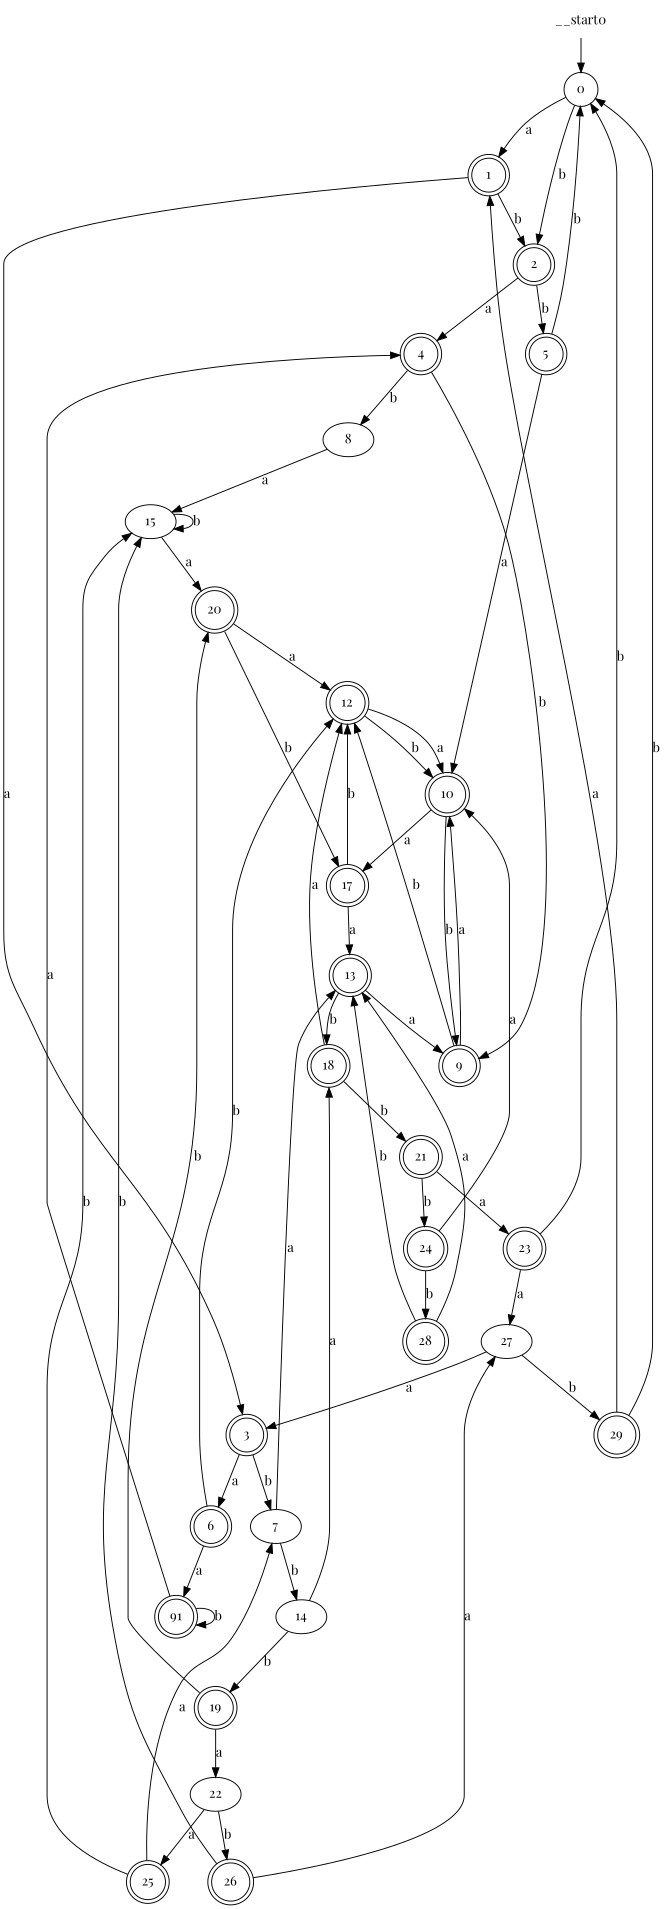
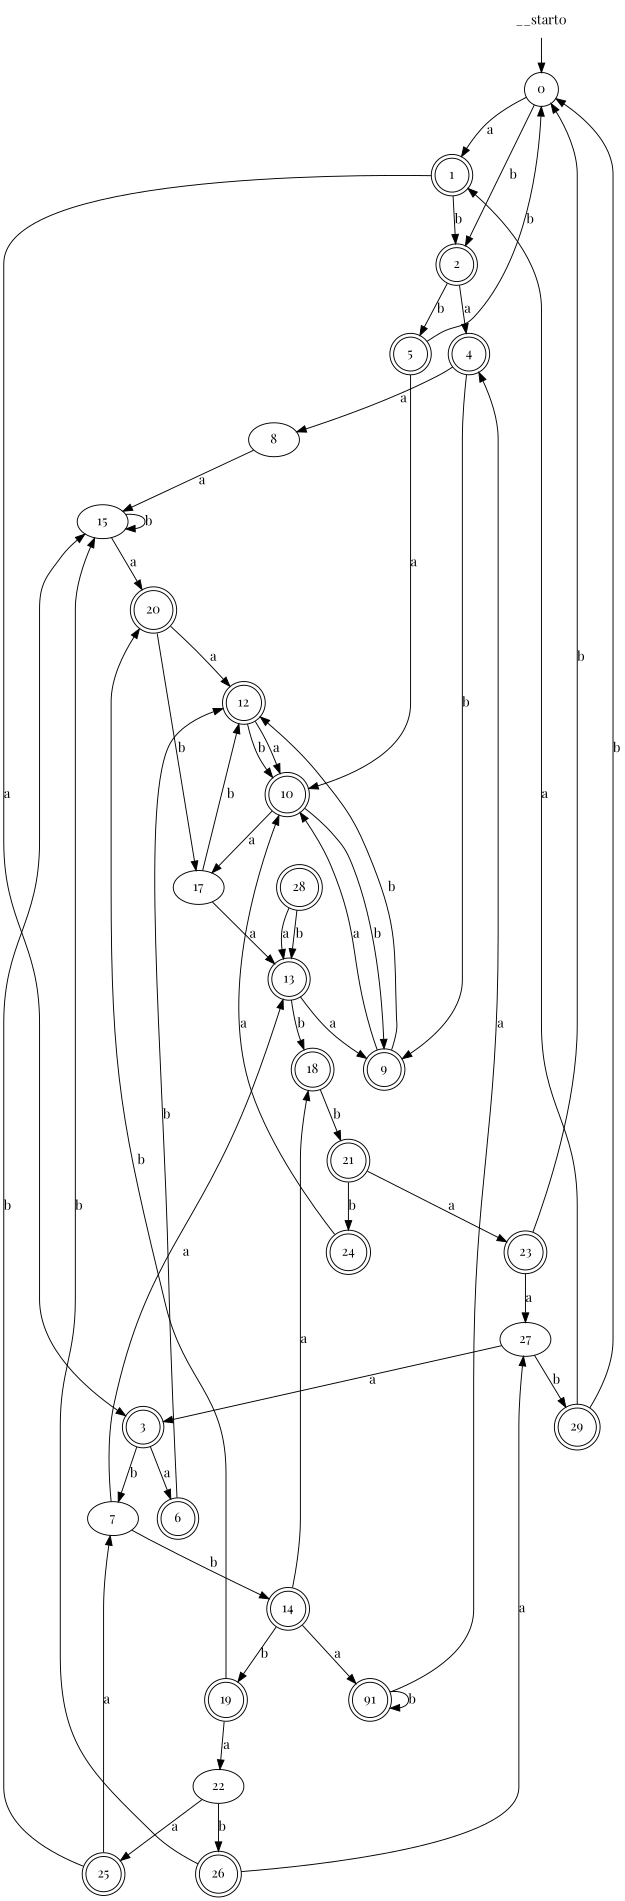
edge "4" -> "8": label "b" -> "a"
node "17": shape doublecircle -> ellipse
edge "18" -> "12": removed, label "a"
edge "24" -> "28": removed, label "b"
edge "6" -> "91": now "14" -> "91"
node "14": shape ellipse -> doublecircle
